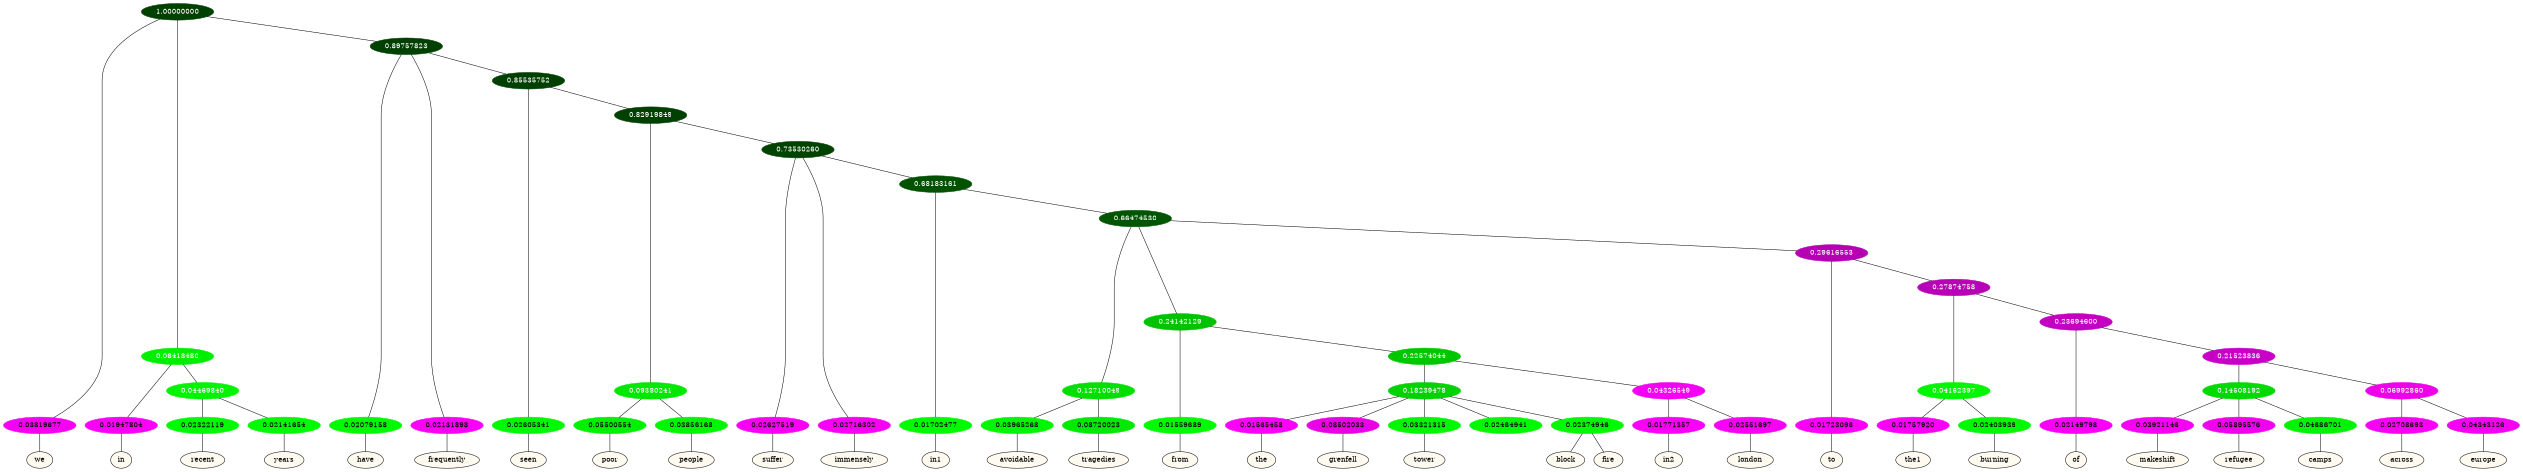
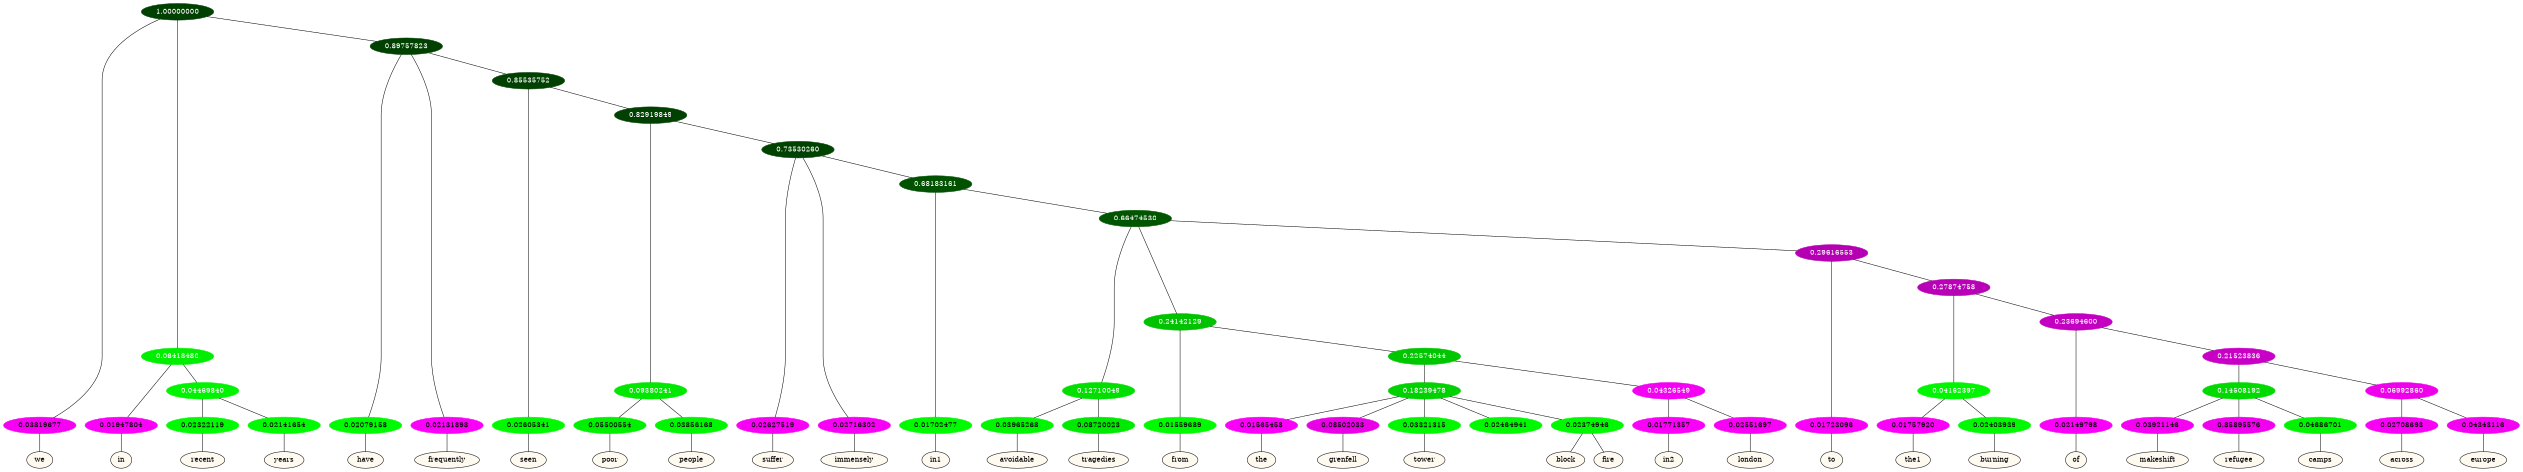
node "0.05895576": label "0.05895576" -> "0.85895576"
node "0.04343126": label "0.04343126" -> "0.04343116"
